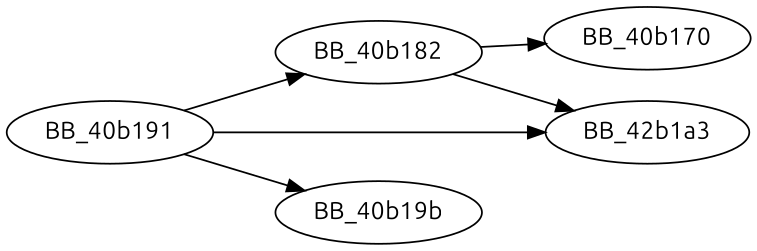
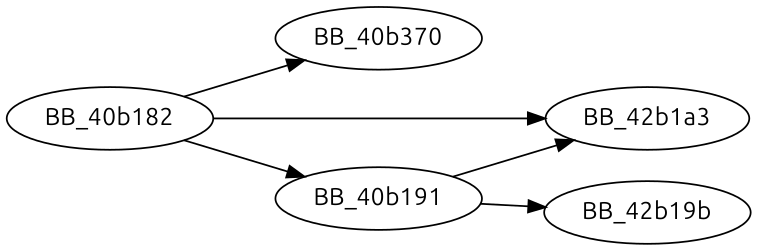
node "BB_40b170": label "BB_40b170" -> "BB_40b370"
edge "BB_40b191" -> "BB_40b182": reversed
node "BB_40b19b": label "BB_40b19b" -> "BB_42b19b"
